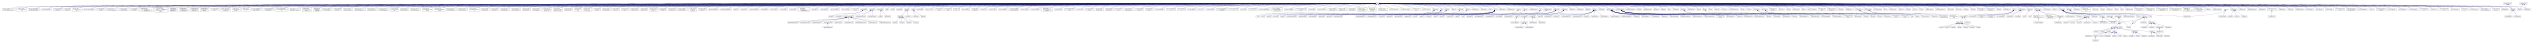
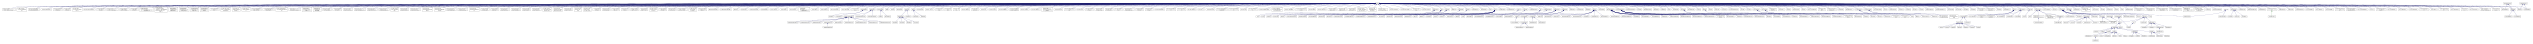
node "VCreateRenderObjectAction": added
